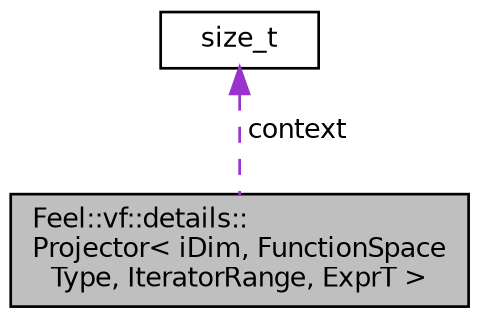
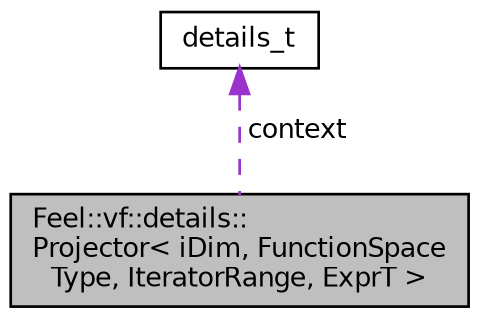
node "size_t": label "size_t" -> "details_t"
